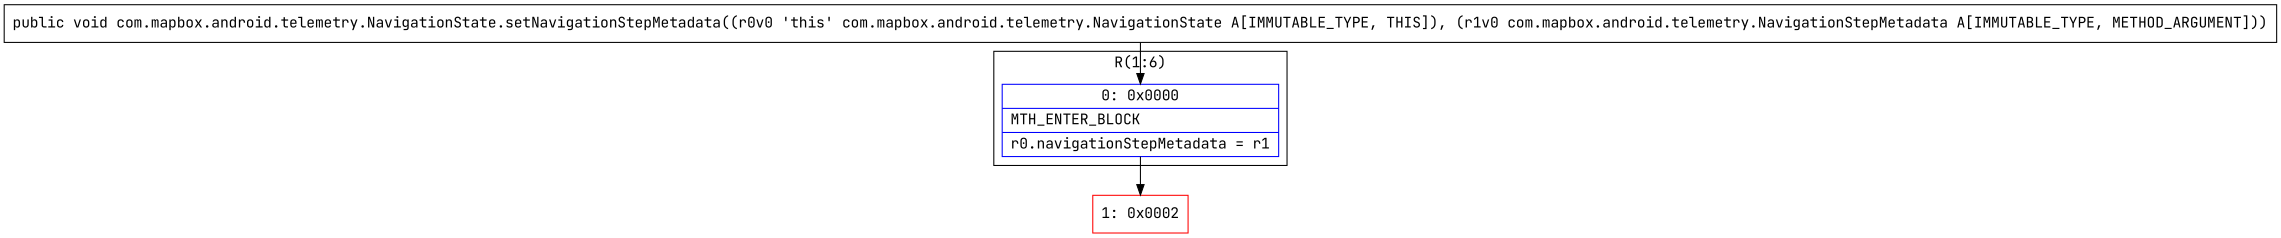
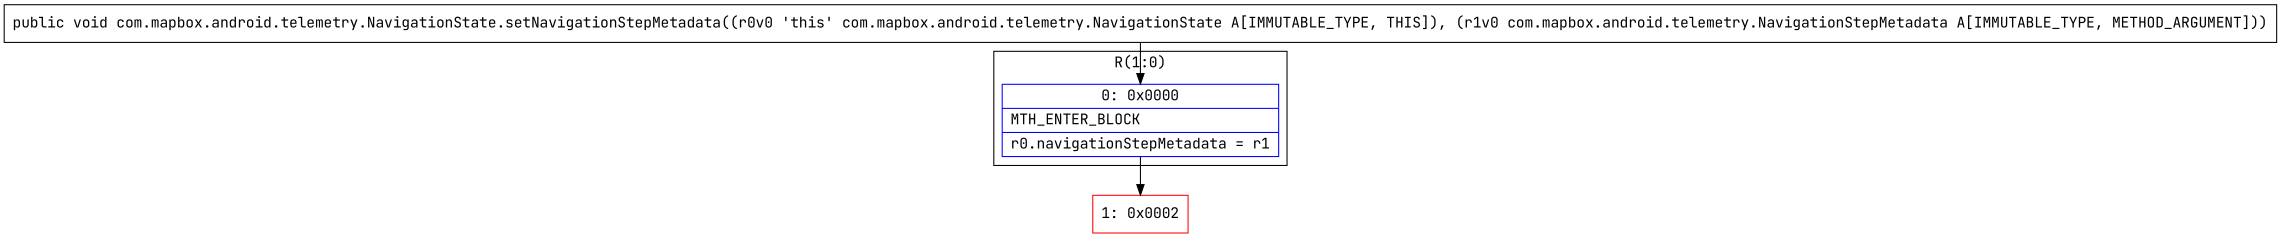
cluster "R(1:6)": label "R(1:6)" -> "R(1:0)"
